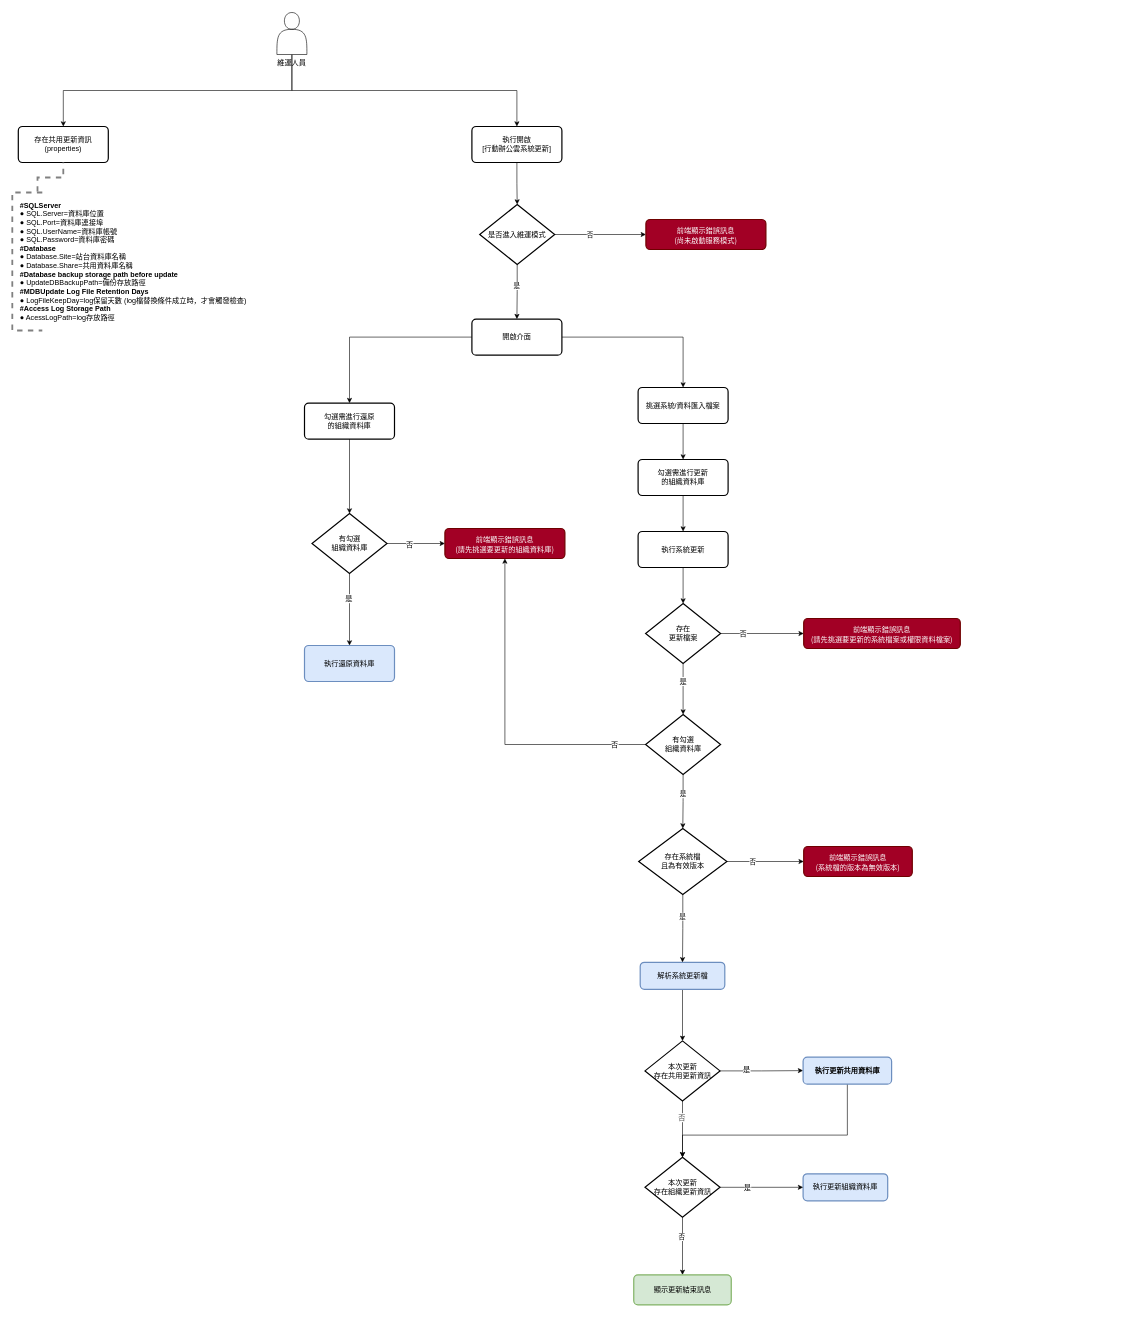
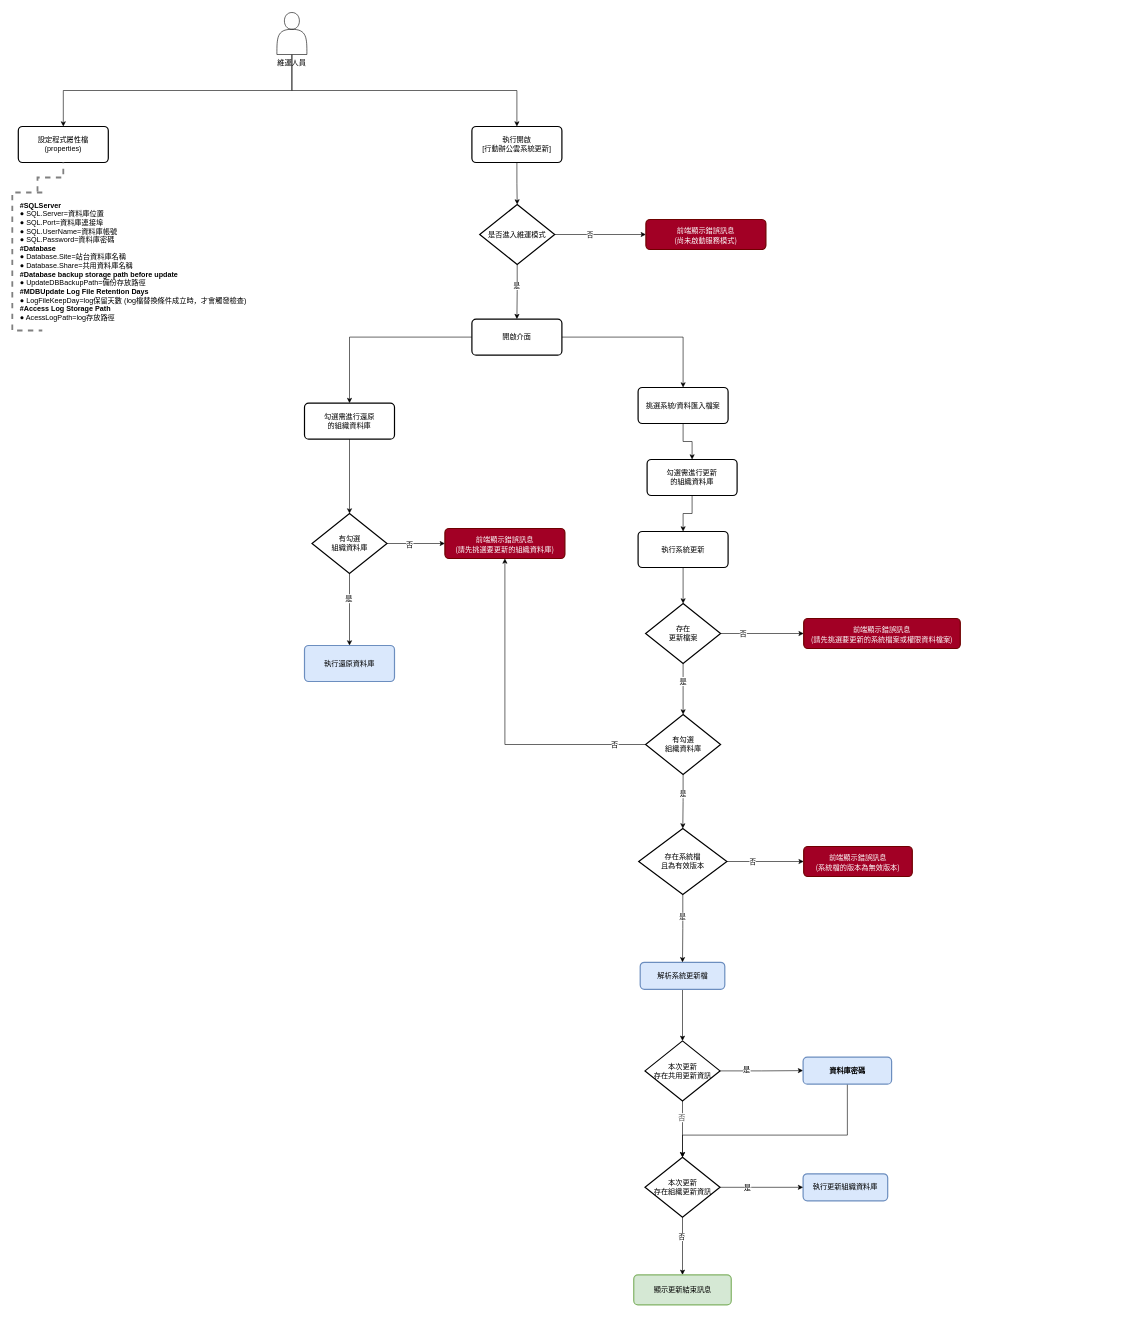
node "存在共用更新資訊 (properties)": label "存在共用更新資訊 (properties)" -> "設定程式屬性檔 (properties)"
node "勾選需進行更新 的組織資料庫": moved (683, 477) -> (692, 477)
node "執行更新共用資料庫": label "執行更新共用資料庫" -> "資料庫密碼"
